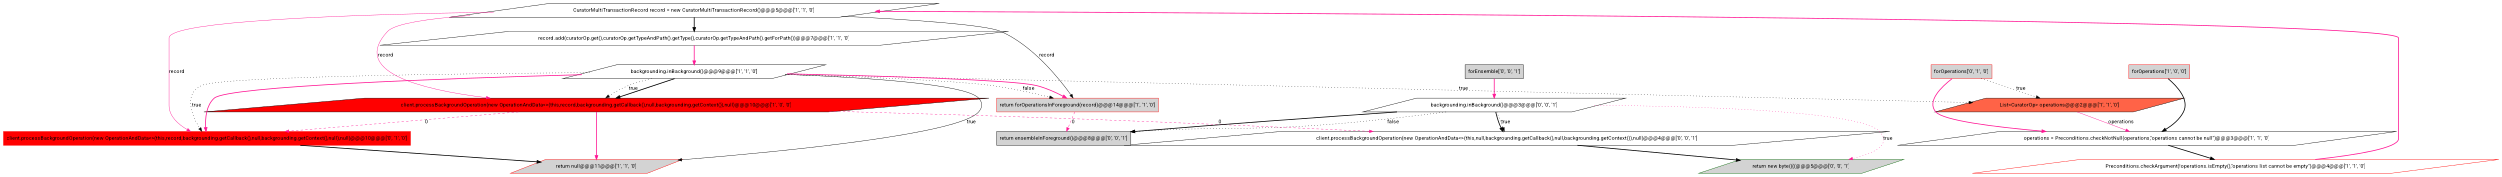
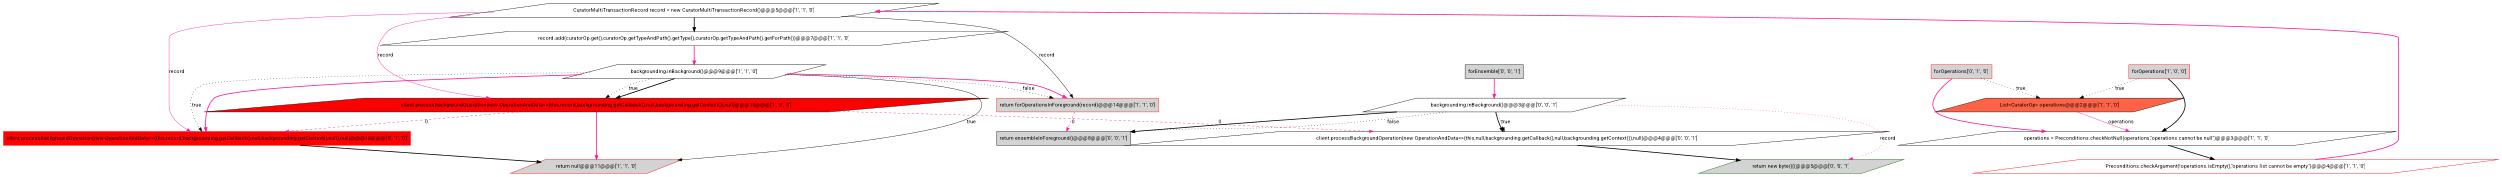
edge "backgrounding.inBackground()@@@9@@@['1', '1', '0']" -> "List<CuratorOp> operations@@@2@@@['1', '1', '0']": now "forOperations['1', '0', '0']" -> "List<CuratorOp> operations@@@2@@@['1', '1', '0']"
edge "backgrounding.inBackground()@@@3@@@['0', '0', '1']" -> "return new byte((((@@@5@@@['0', '0', '1']": label "true" -> "record"
